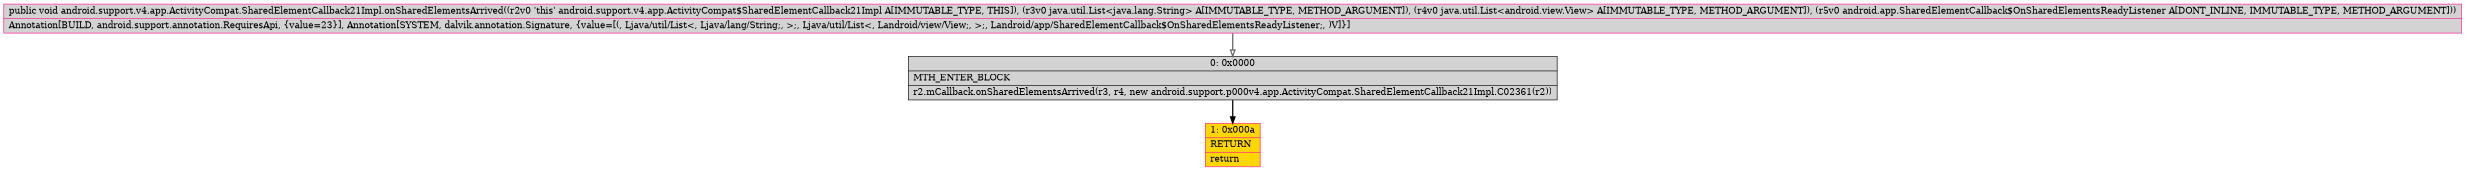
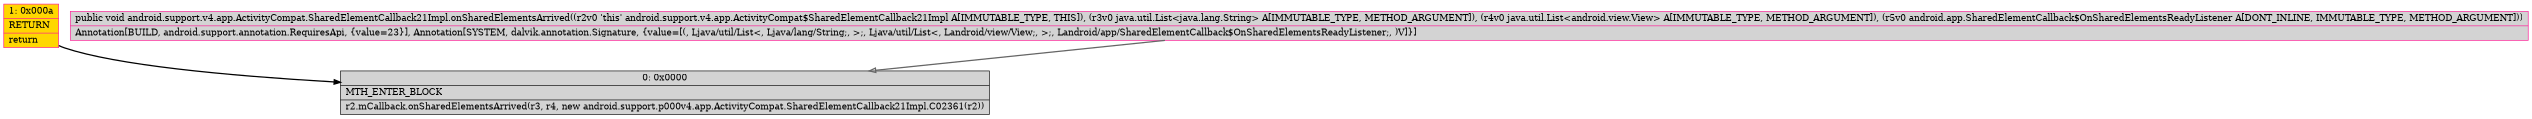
edge "0: 0x0000" -> "1: 0x000a": reversed
